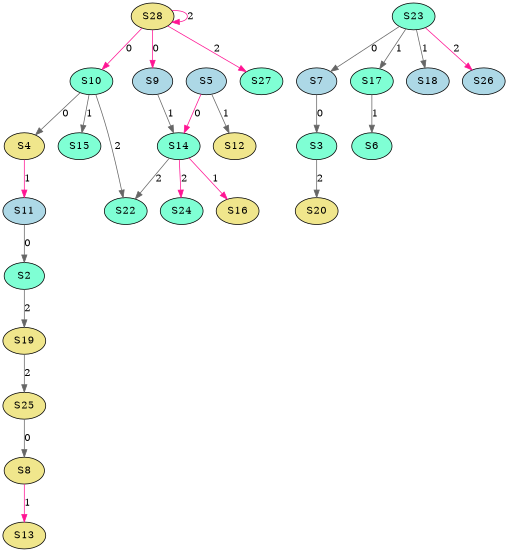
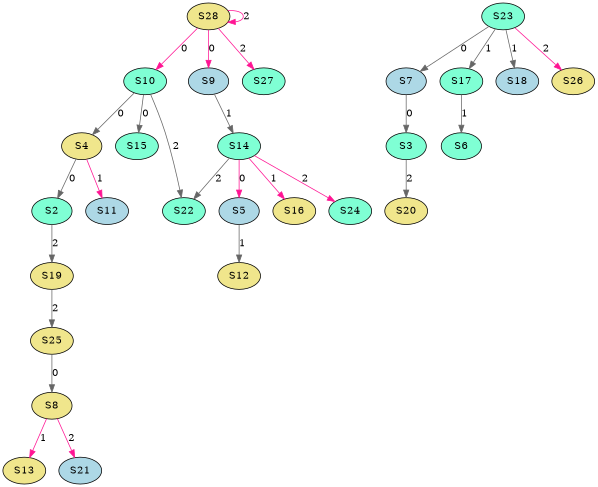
node "S26": fillcolor lightblue -> khaki
edge "S5" -> "S14": reversed
edge "S10" -> "S15": label "1" -> "0"
edge "S11" -> "S2": now "S4" -> "S2"
node "S21": added
